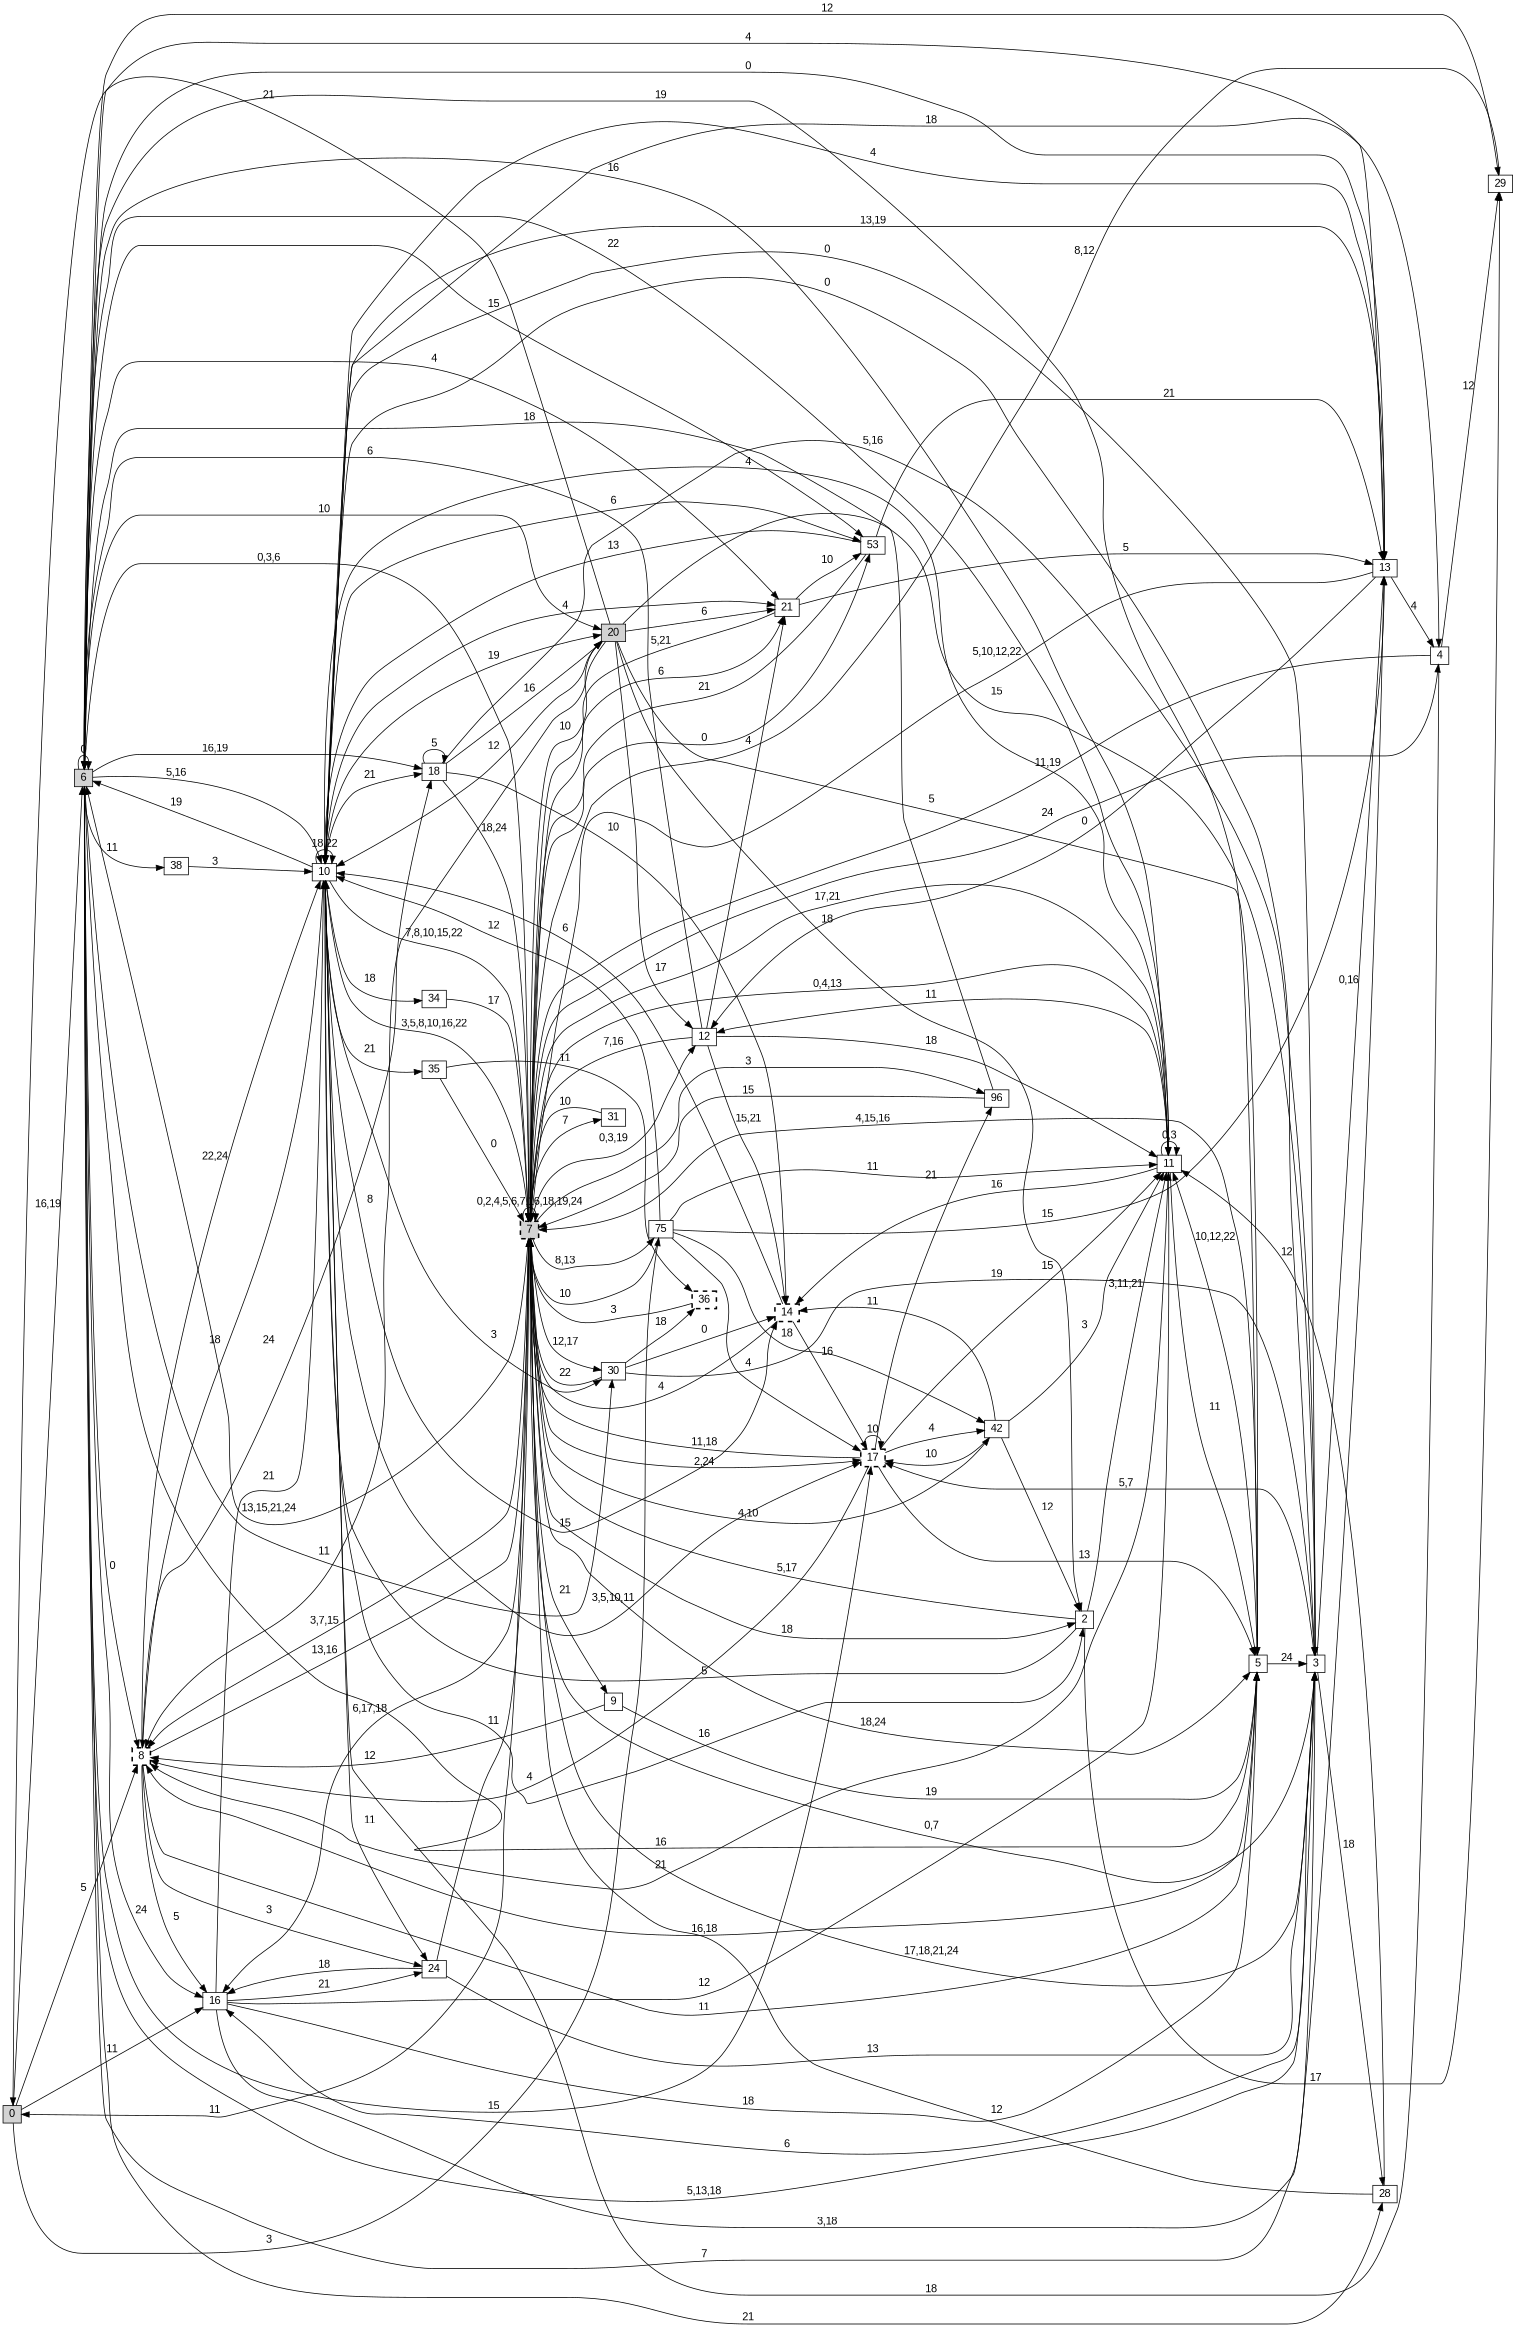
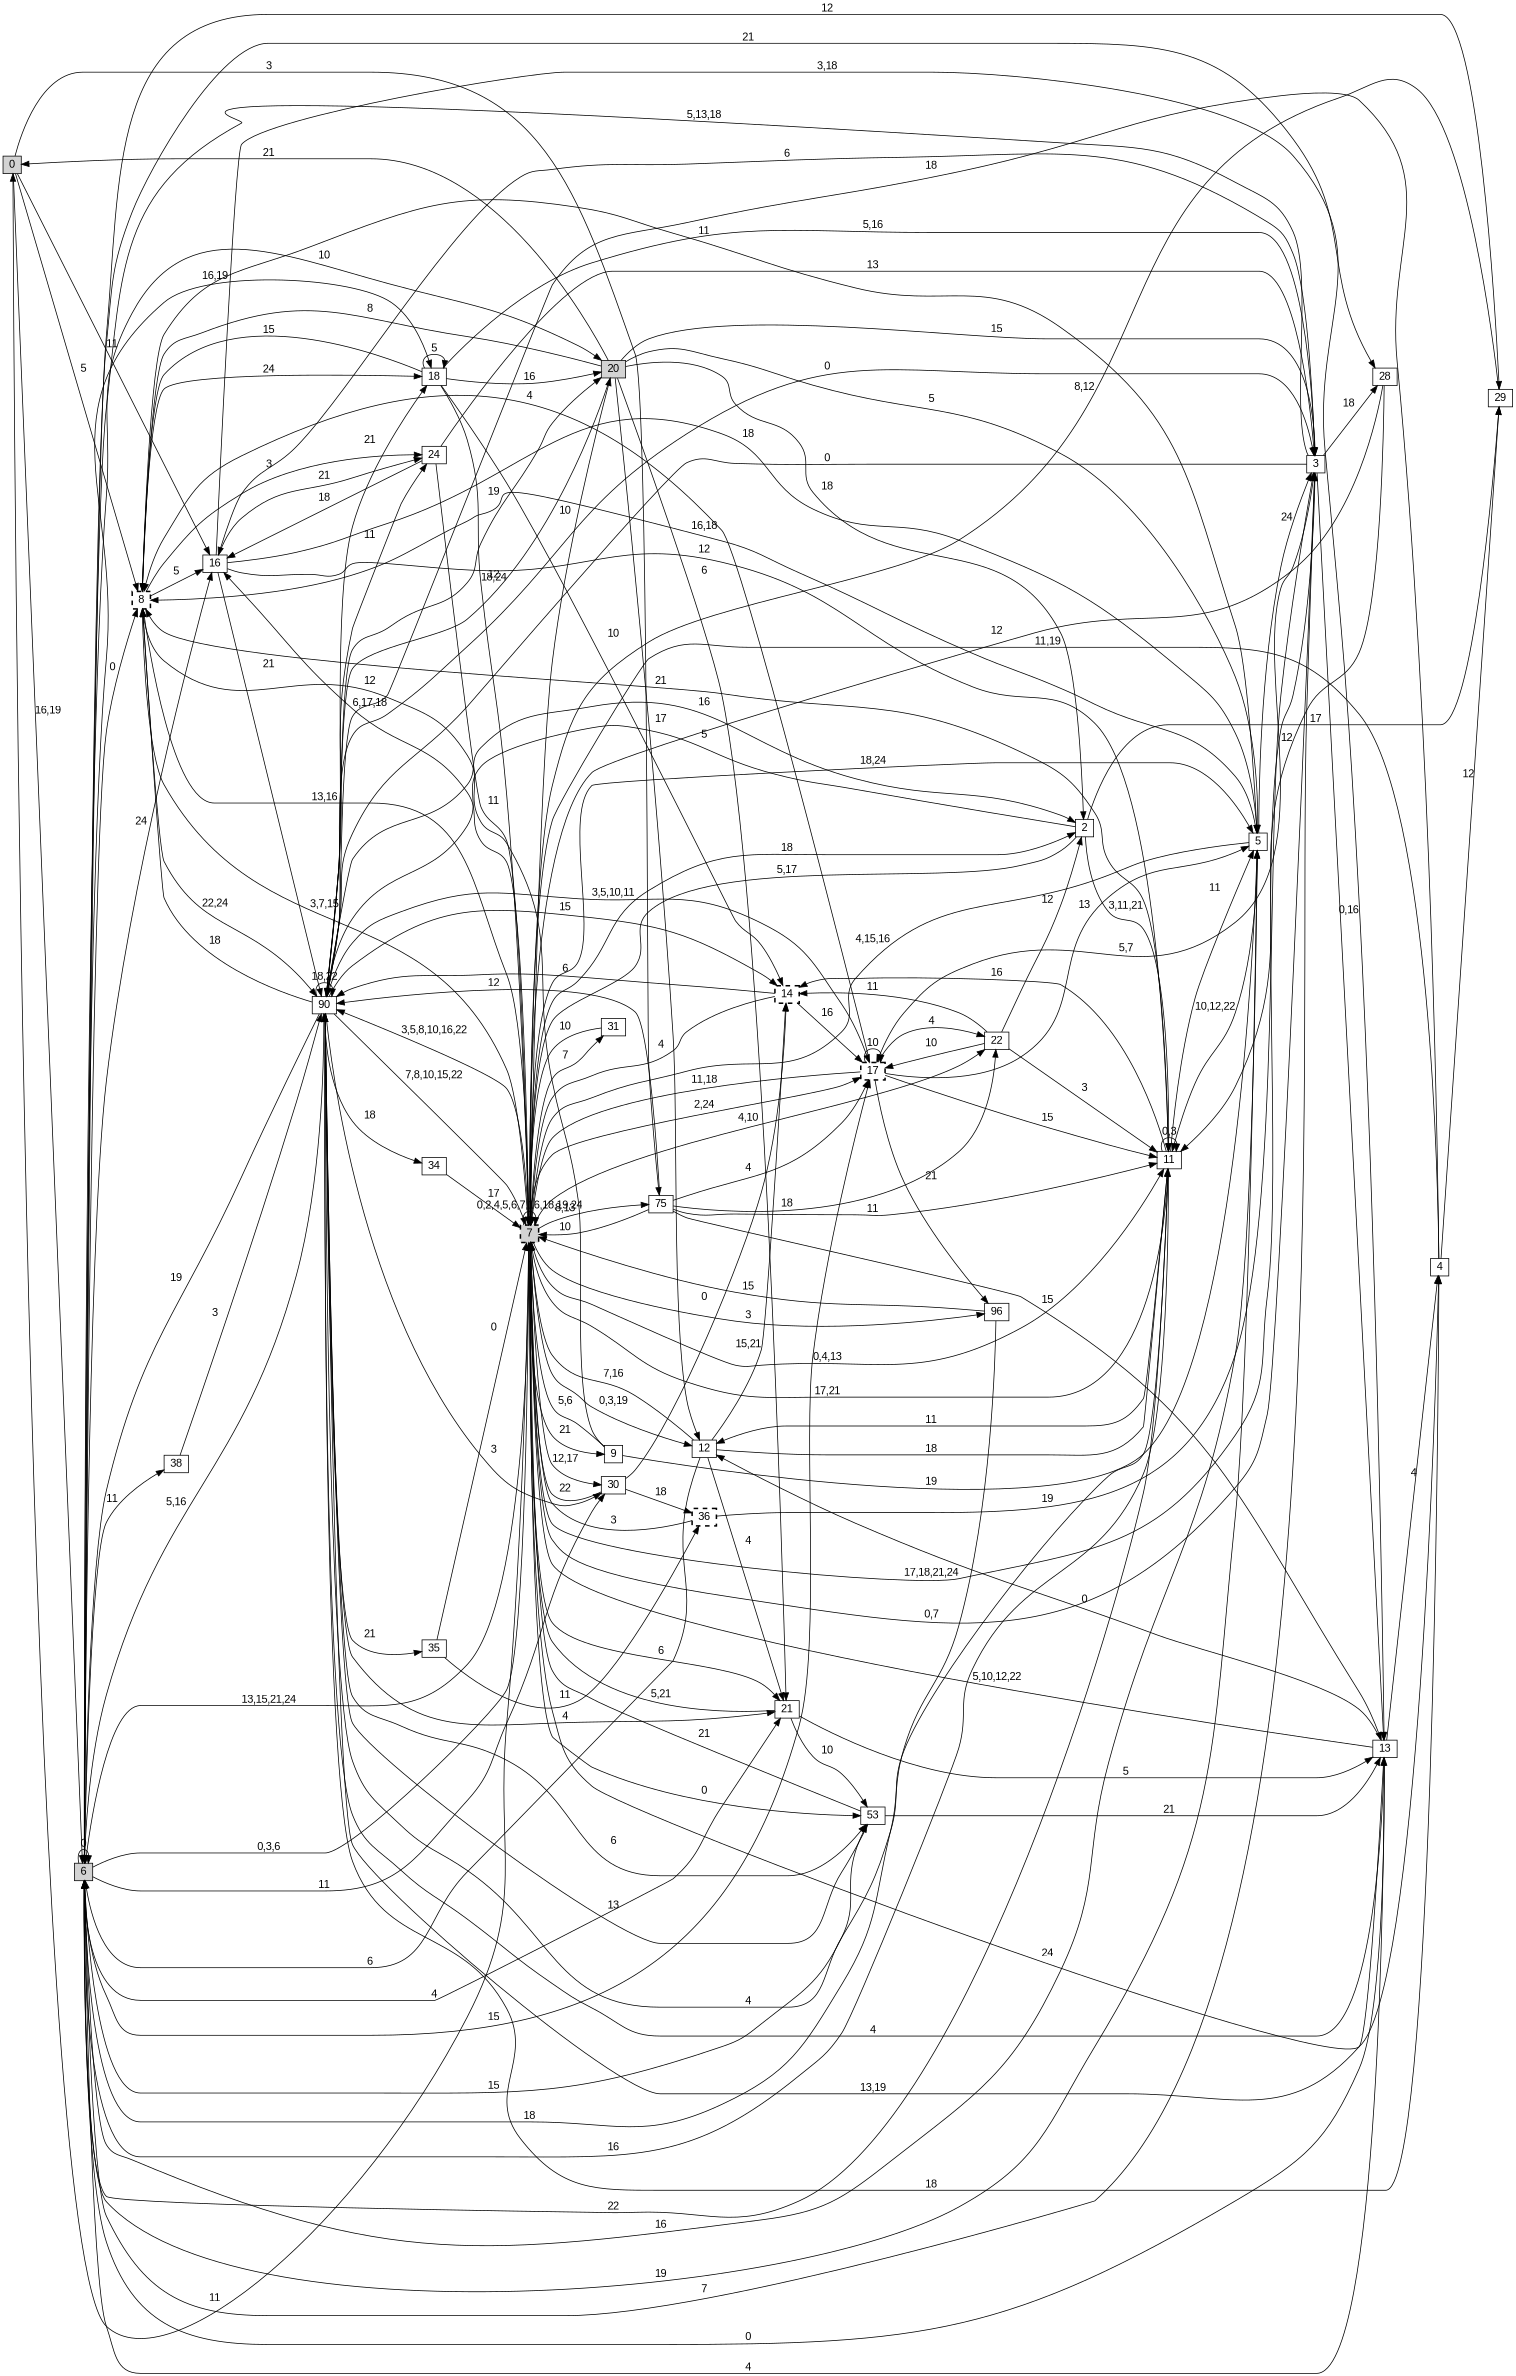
edge "18" -> "8": added, label "15"
node "10": label "10" -> "90"
edge "30" -> "3": now "36" -> "3"
edge "9" -> "7": added, label "5,6"
node "42": label "42" -> "22"
